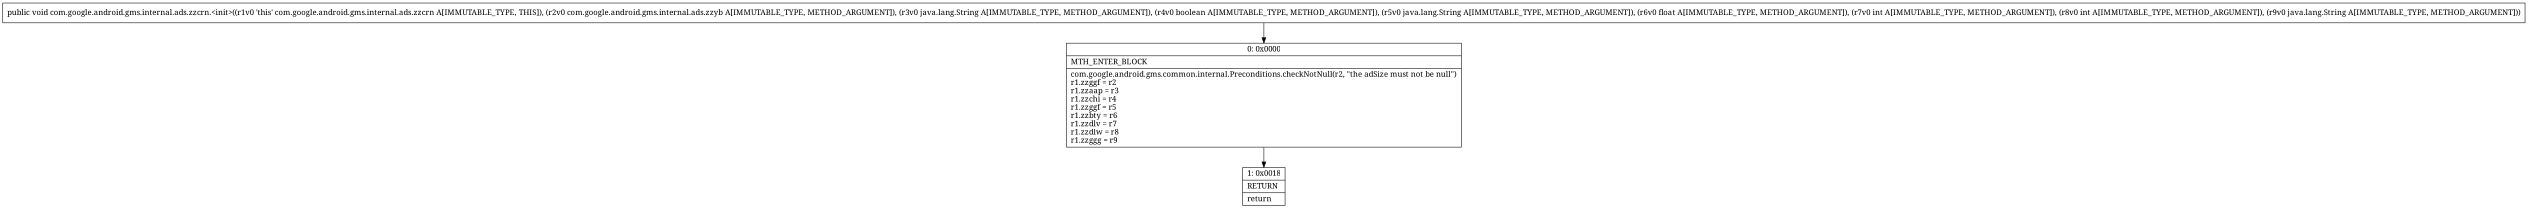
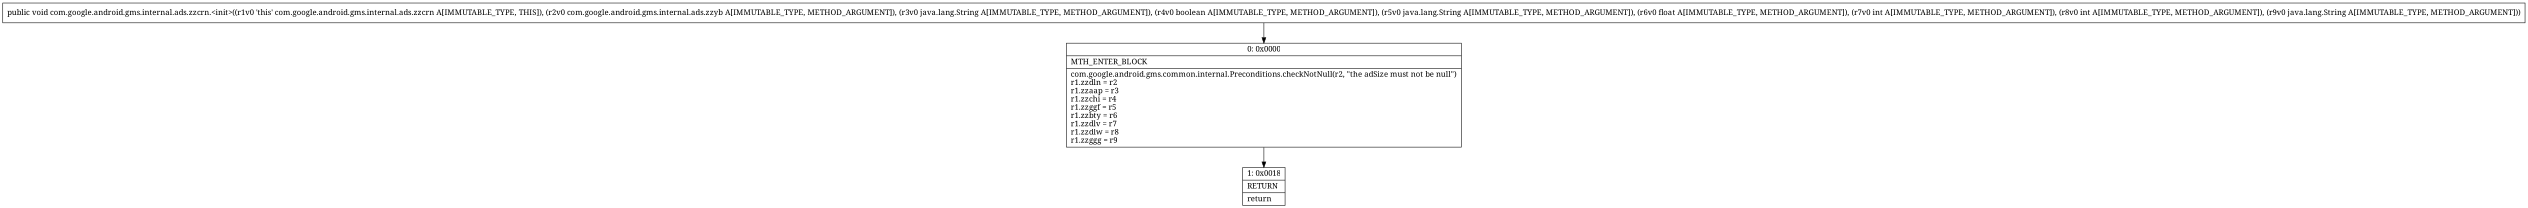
node "0: 0x0000": text "r1.zzggf = r2" -> "r1.zzdln = r2"
